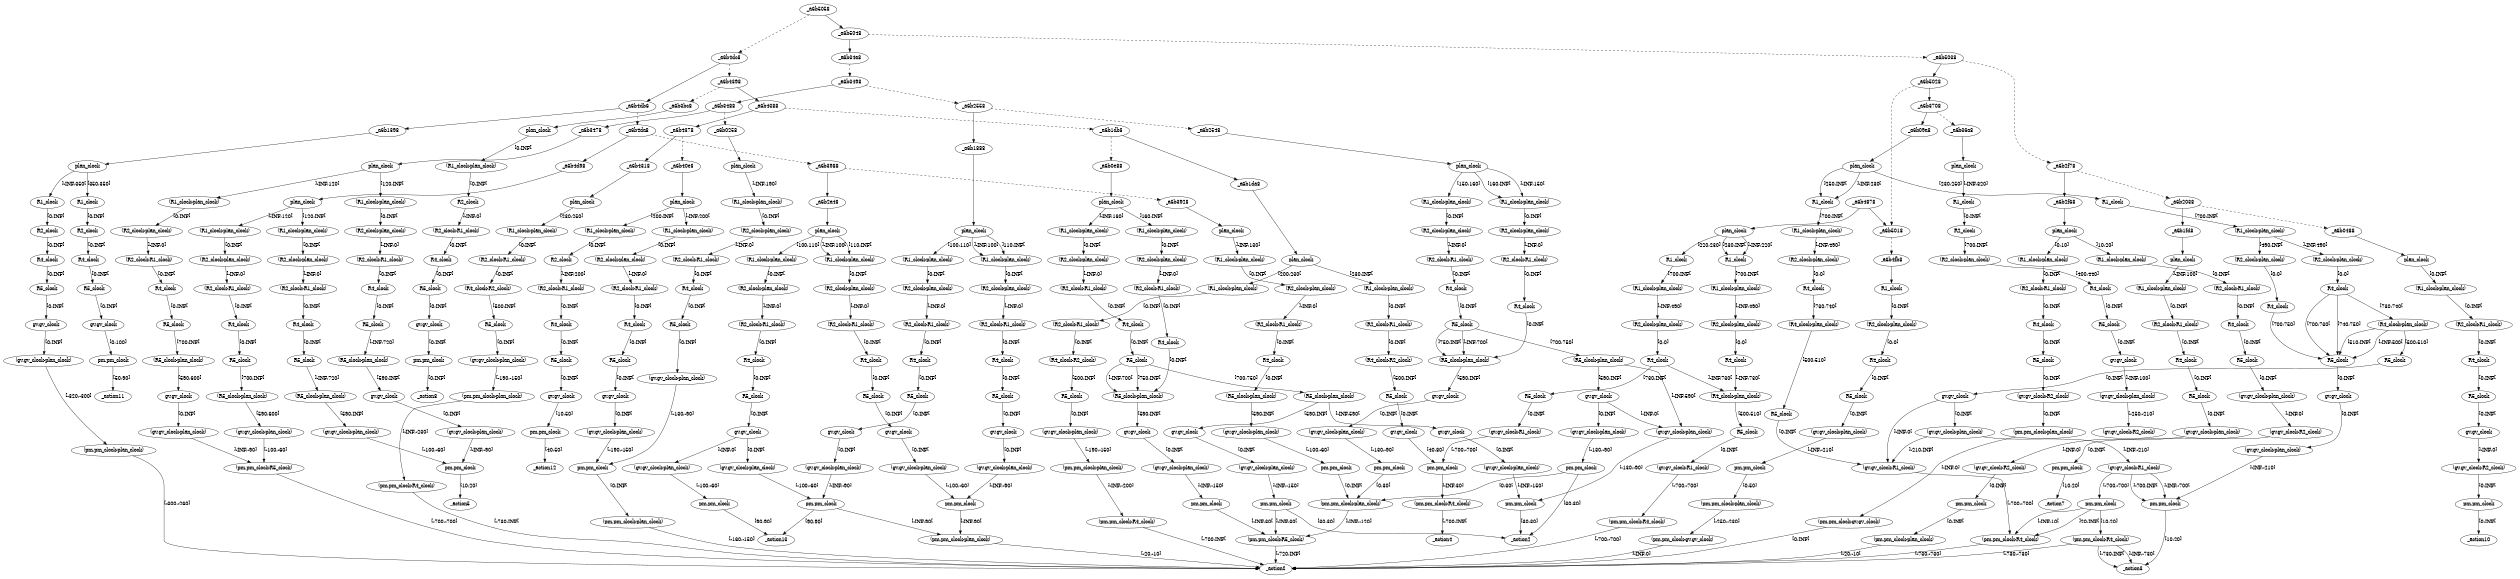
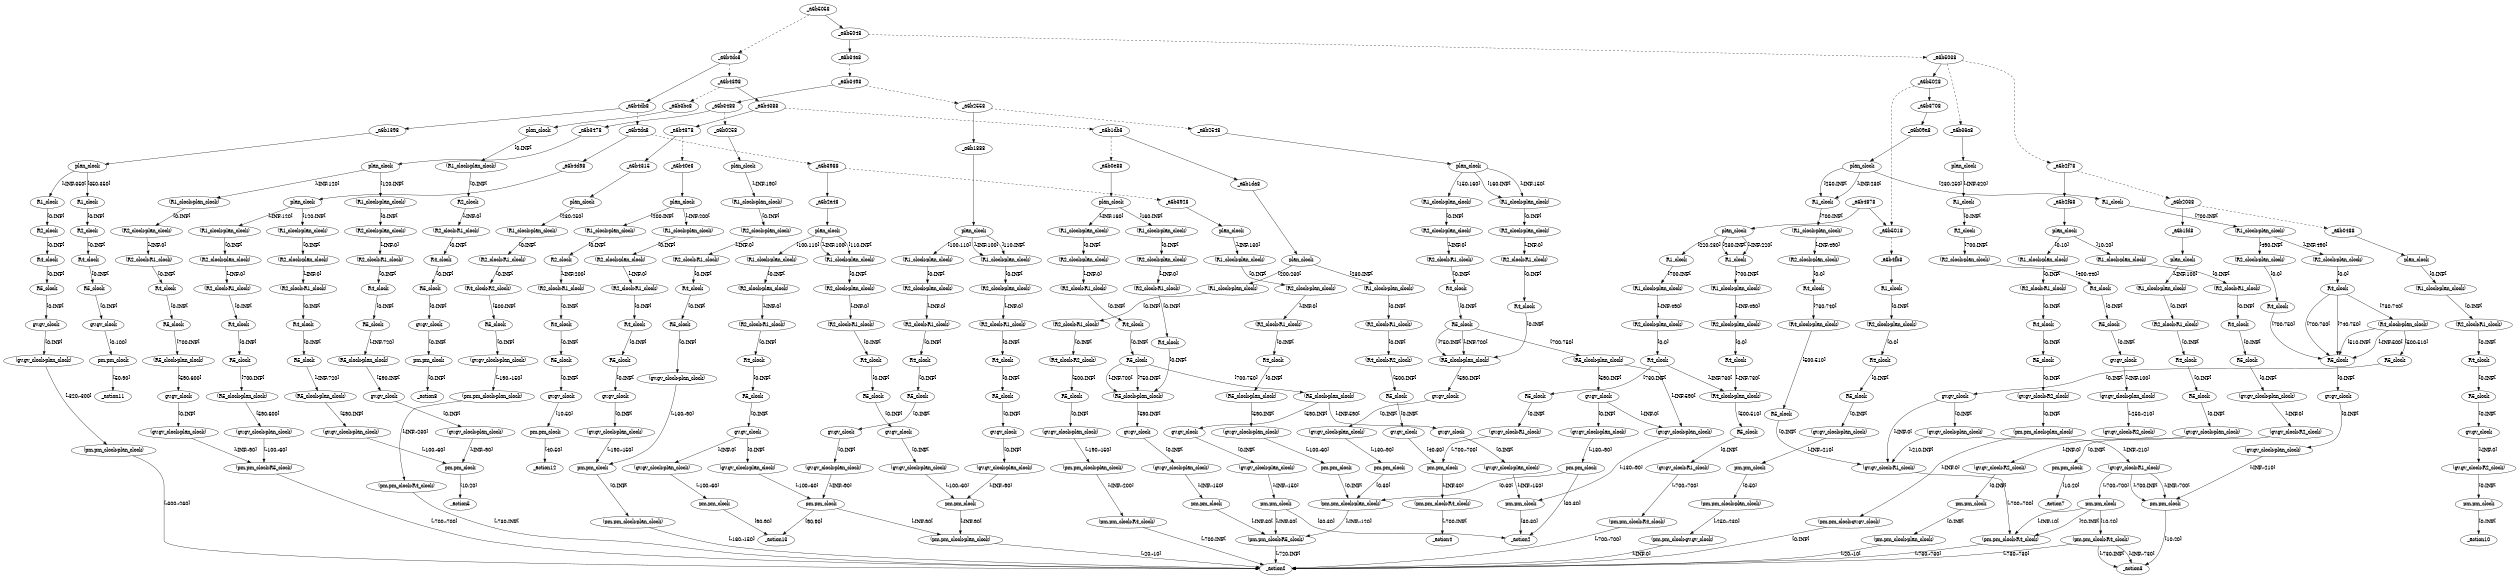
node "_a6b4db6": label "_a6b4db6" -> "_a6b4db8"
edge "_a6b3708" -> "_a6b36a8": now "_a6b5038" -> "_a6b36a8"
node "_a6b4318": label "_a6b4318" -> "_a6b4315"
